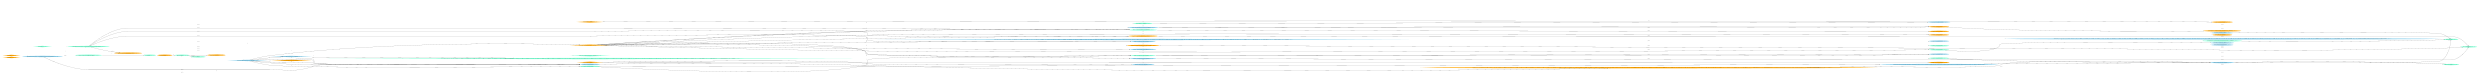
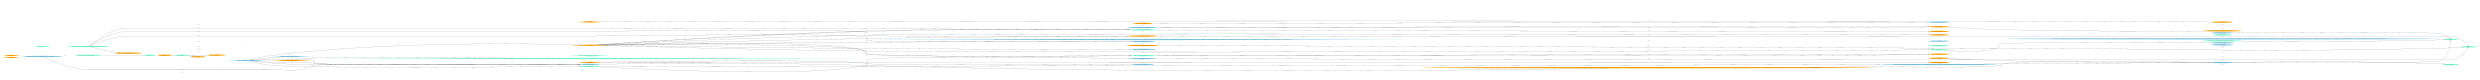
node "_localctx.exception = re@@@87@@@['0', '0', '1']": fillcolor aquamarine -> orange
node "{setState(568)constant()}@@@26@@@['0', '0', '1']": fillcolor orange -> aquamarine
node "enterOuterAlt(_localctx,1)@@@11@@@['0', '0', '1']": fillcolor skyblue -> orange
node "setState(737)@@@7@@@['0', '1', '0']": fillcolor aquamarine -> orange
node "enterOuterAlt(_localctx,5)@@@49@@@['0', '0', '1']": fillcolor aquamarine -> orange
